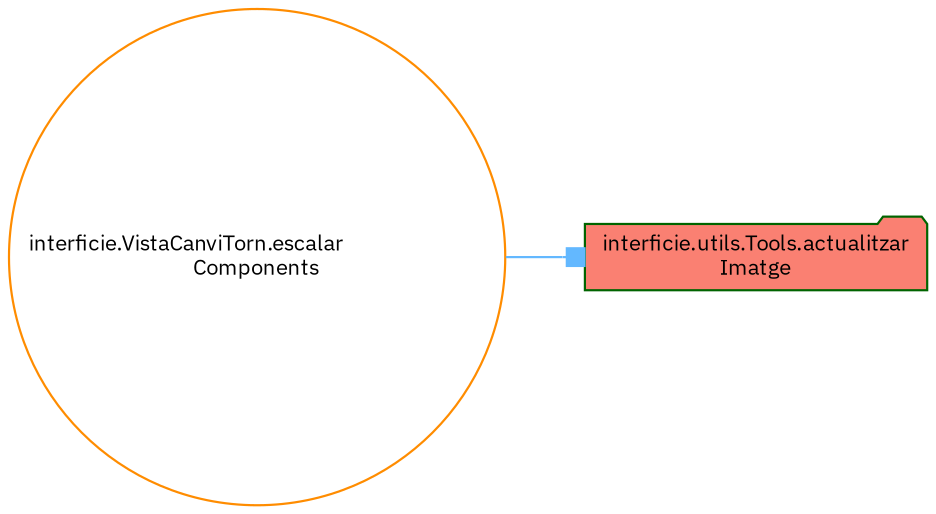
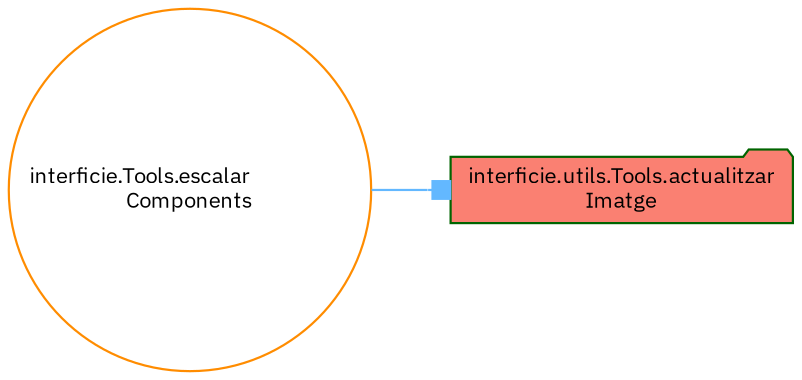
node "interficie.VistaCanviTorn.escalar Components": label "interficie.VistaCanviTorn.escalar Components" -> "interficie.Tools.escalar Components"
